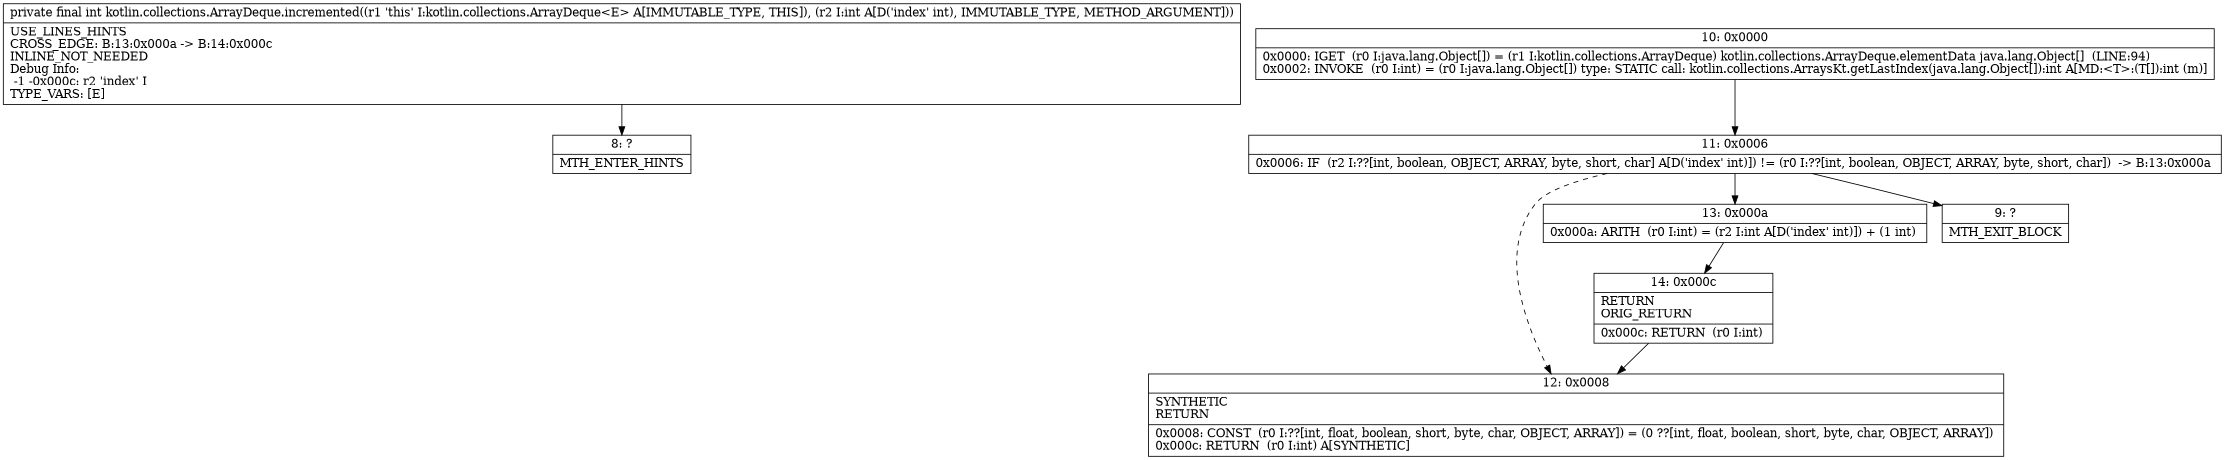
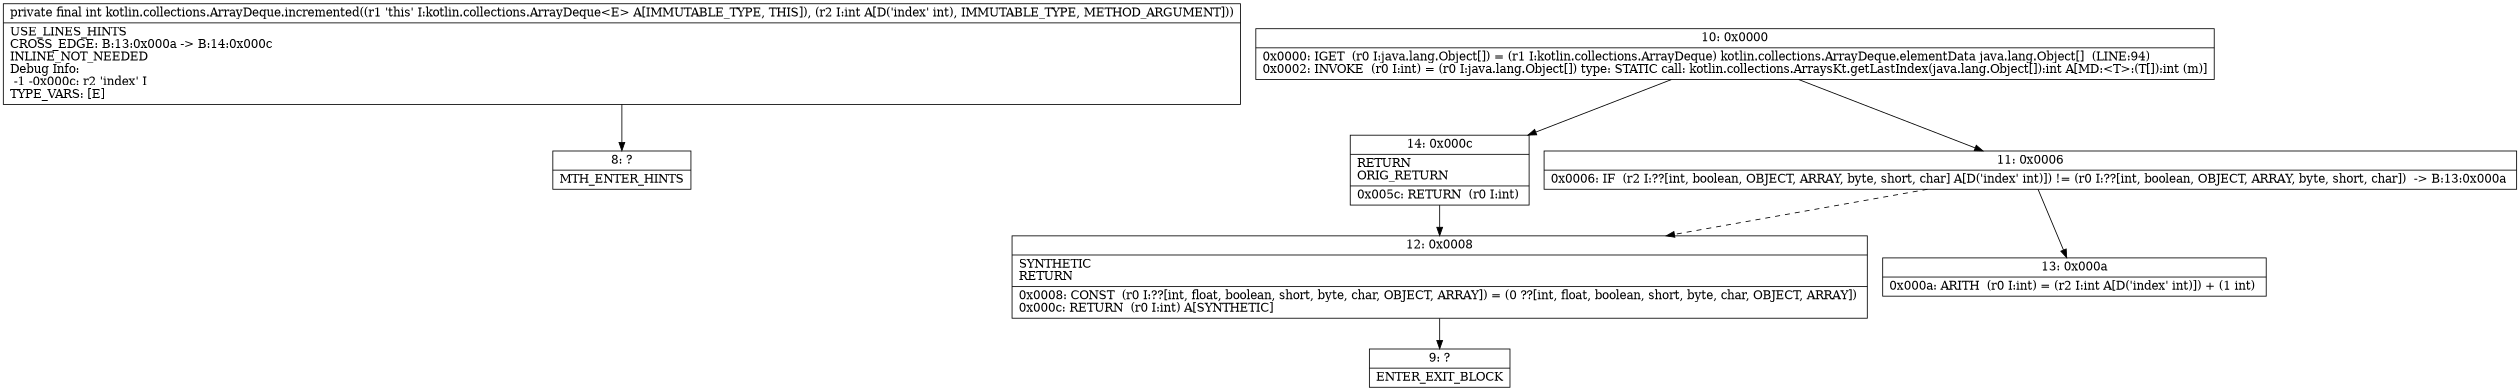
edge "11: 0x0006" -> "9: ?": now "12: 0x0008" -> "9: ?"
node "9: ?": text "MTH_EXIT_BLOCK" -> "ENTER_EXIT_BLOCK"
edge "13: 0x000a" -> "14: 0x000c": now "10: 0x0000" -> "14: 0x000c"
node "14: 0x000c": text "0x000c: RETURN  (r0 I:int)" -> "0x005c: RETURN  (r0 I:int)"
